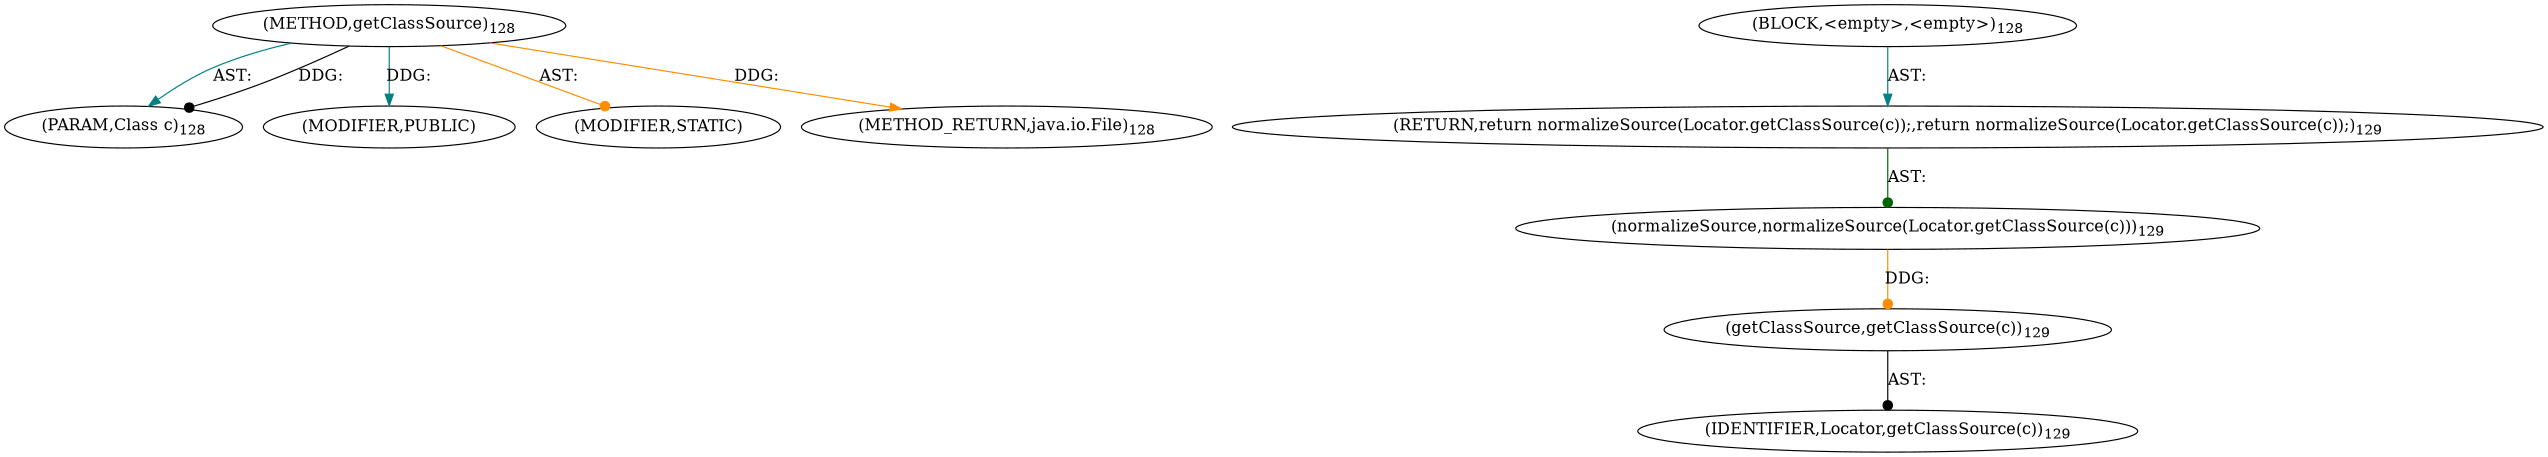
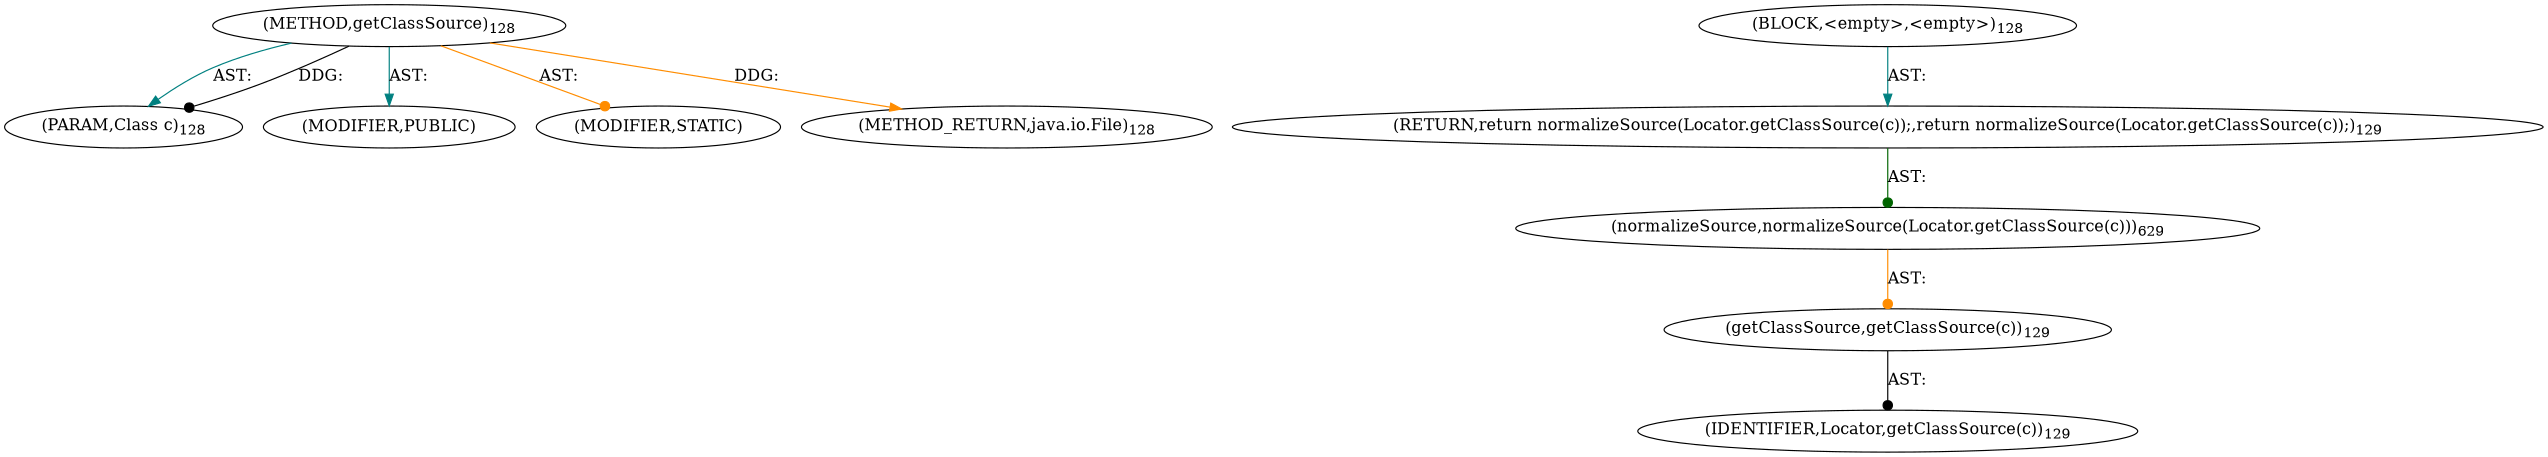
edge "(METHOD,getClassSource)" -> "(MODIFIER,PUBLIC)": label "DDG: " -> "AST: "
node "(normalizeSource,normalizeSource(Locator.getClassSource(c)))": text "129" -> "629"
edge "(normalizeSource,normalizeSource(Locator.getClassSource(c)))" -> "(getClassSource,getClassSource(c))": label "DDG: " -> "AST: "
